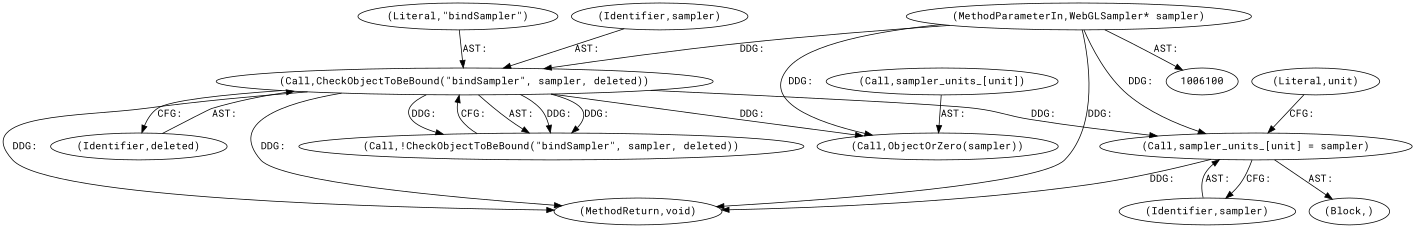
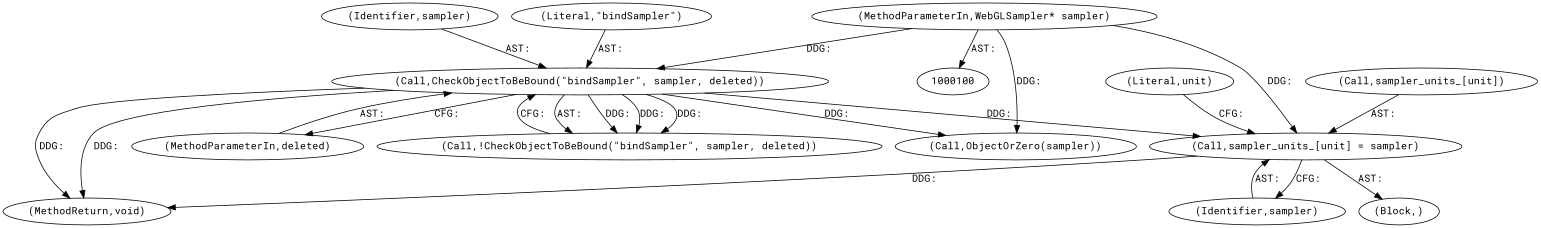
node "1006100": label "1006100" -> "1000100"
edge "(Call,sampler_units_[unit])" -> "(Call,ObjectOrZero(sampler))": now "(Call,sampler_units_[unit])" -> "(Call,sampler_units_[unit] = sampler)"
node "(Identifier,deleted)": label "(Identifier,deleted)" -> "(MethodParameterIn,deleted)"
edge "(MethodParameterIn,WebGLSampler* sampler)" -> "(MethodReturn,void)": removed, label "DDG:"
